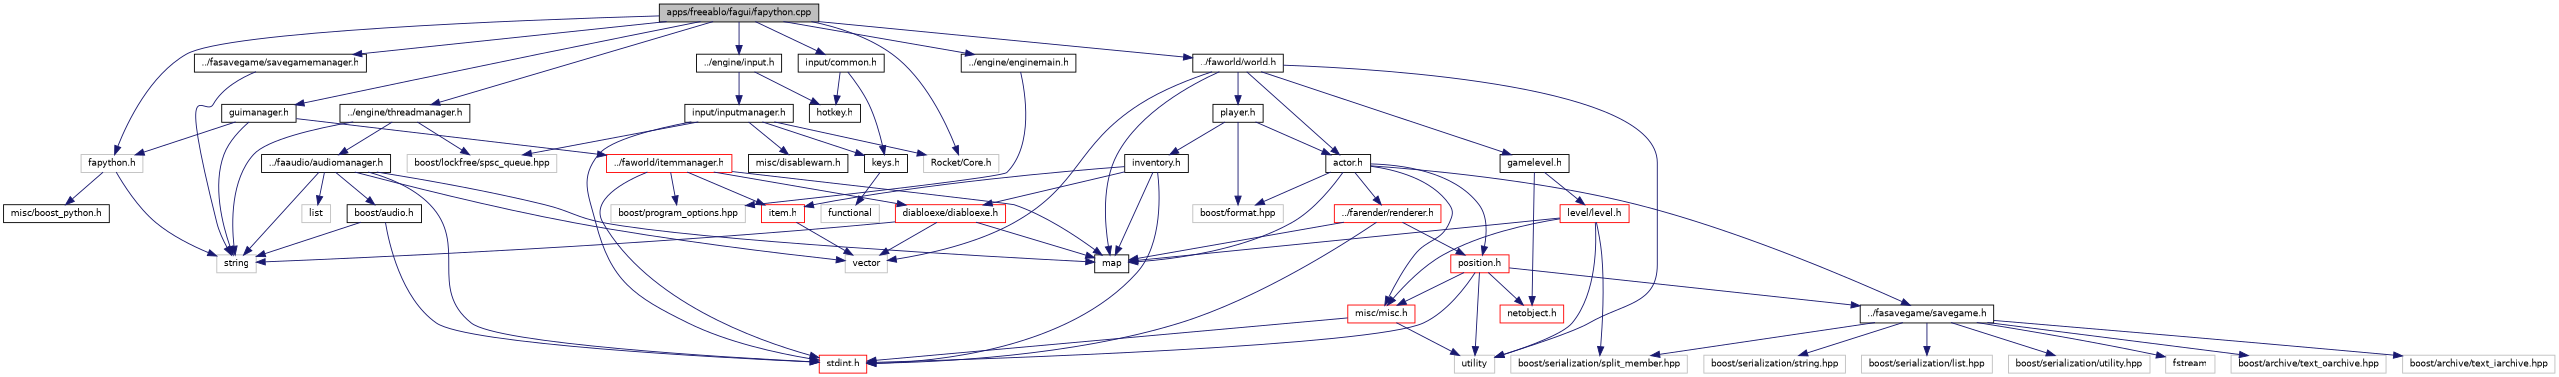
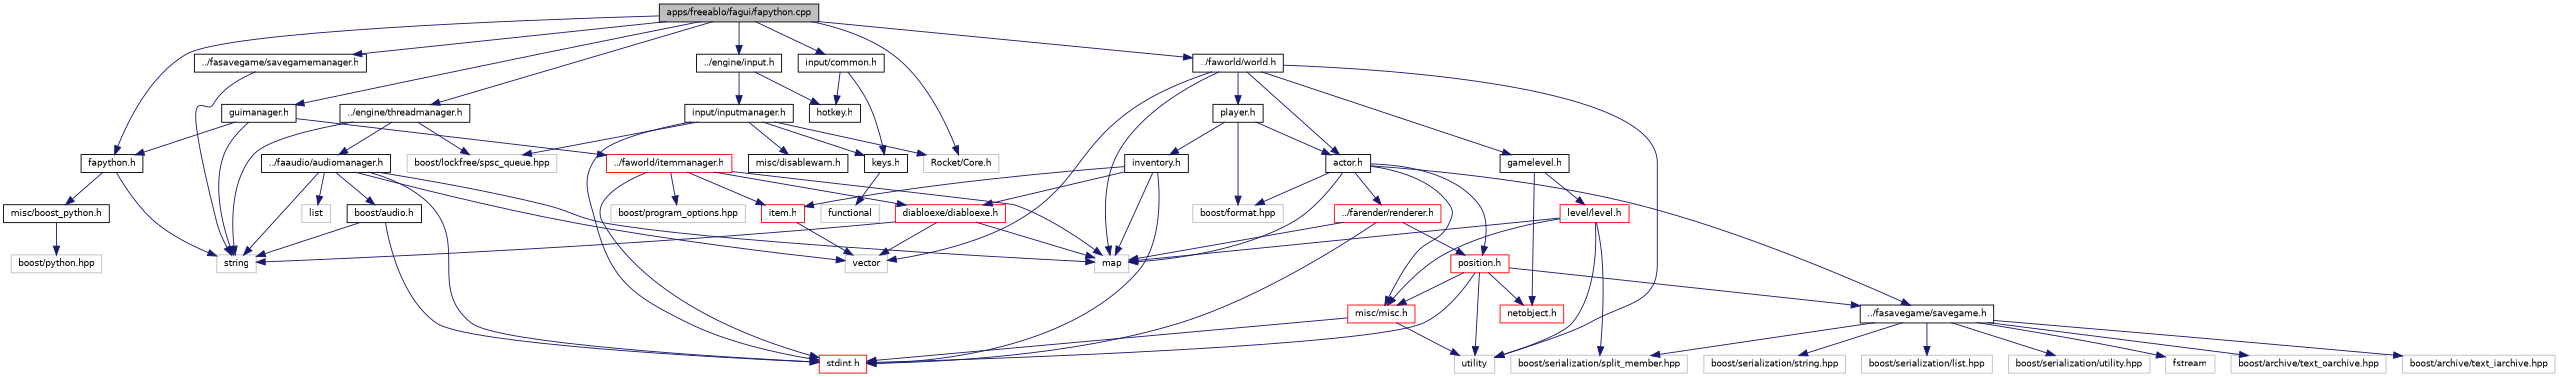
node "../engine/enginemain.h": removed
node "fapython.h": color grey75 -> black
node "boost/python.hpp": added
node "map": color black -> grey75
